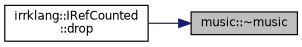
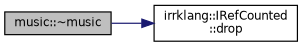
edge "irrklang::IRefCounted ::drop" -> "music::~music": reversed
